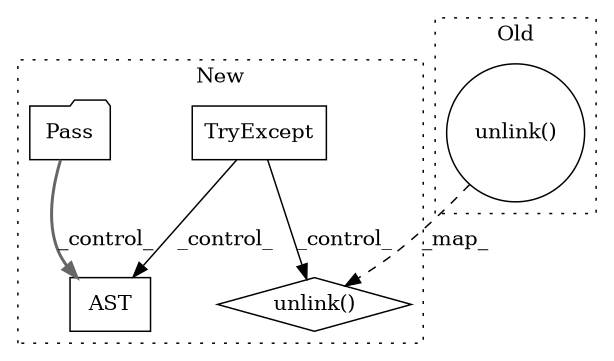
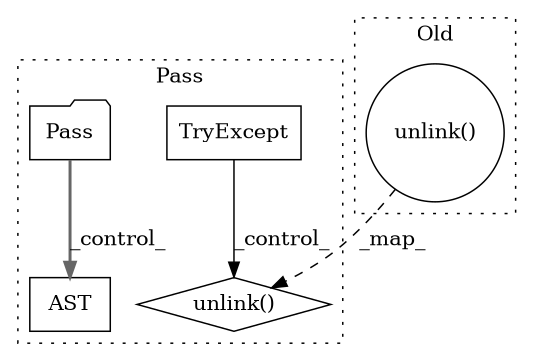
cluster "New": label "New" -> "Pass"
edge "TryExcept" -> "AST": removed, label "_control_"
